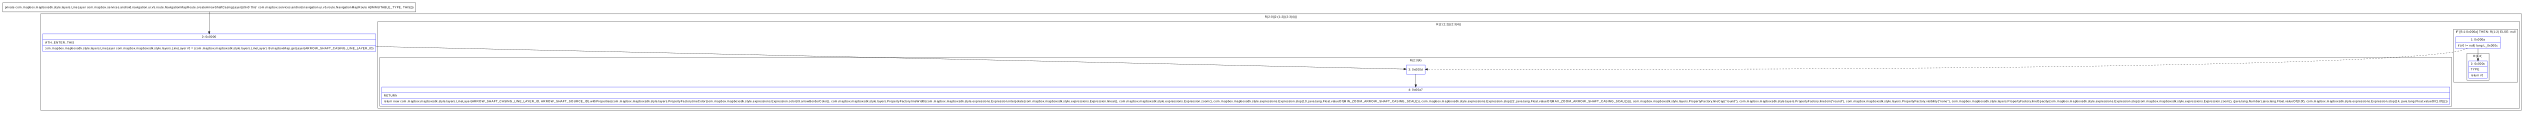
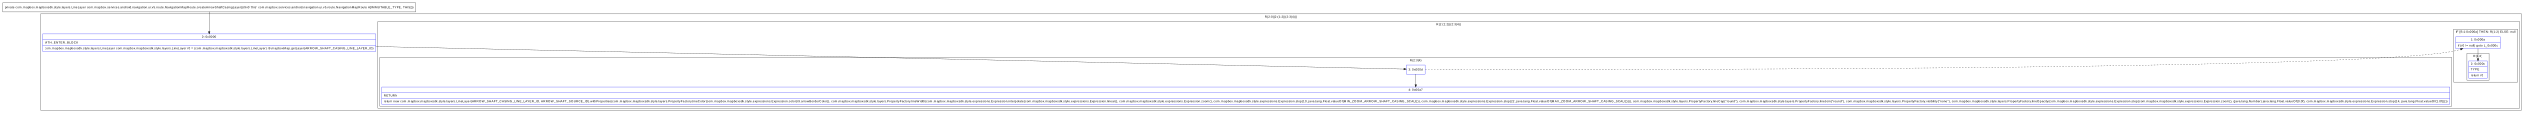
node "0: 0x0000": text "MTH_ENTER_THIS" -> "MTH_ENTER_BLOCK"
node "1: 0x000a": text "if (r0 != null) lang L_0x000c" -> "if (r0 != null) goto L_0x000c"
edge "1: 0x000a" -> "3: 0x000d": reversed
